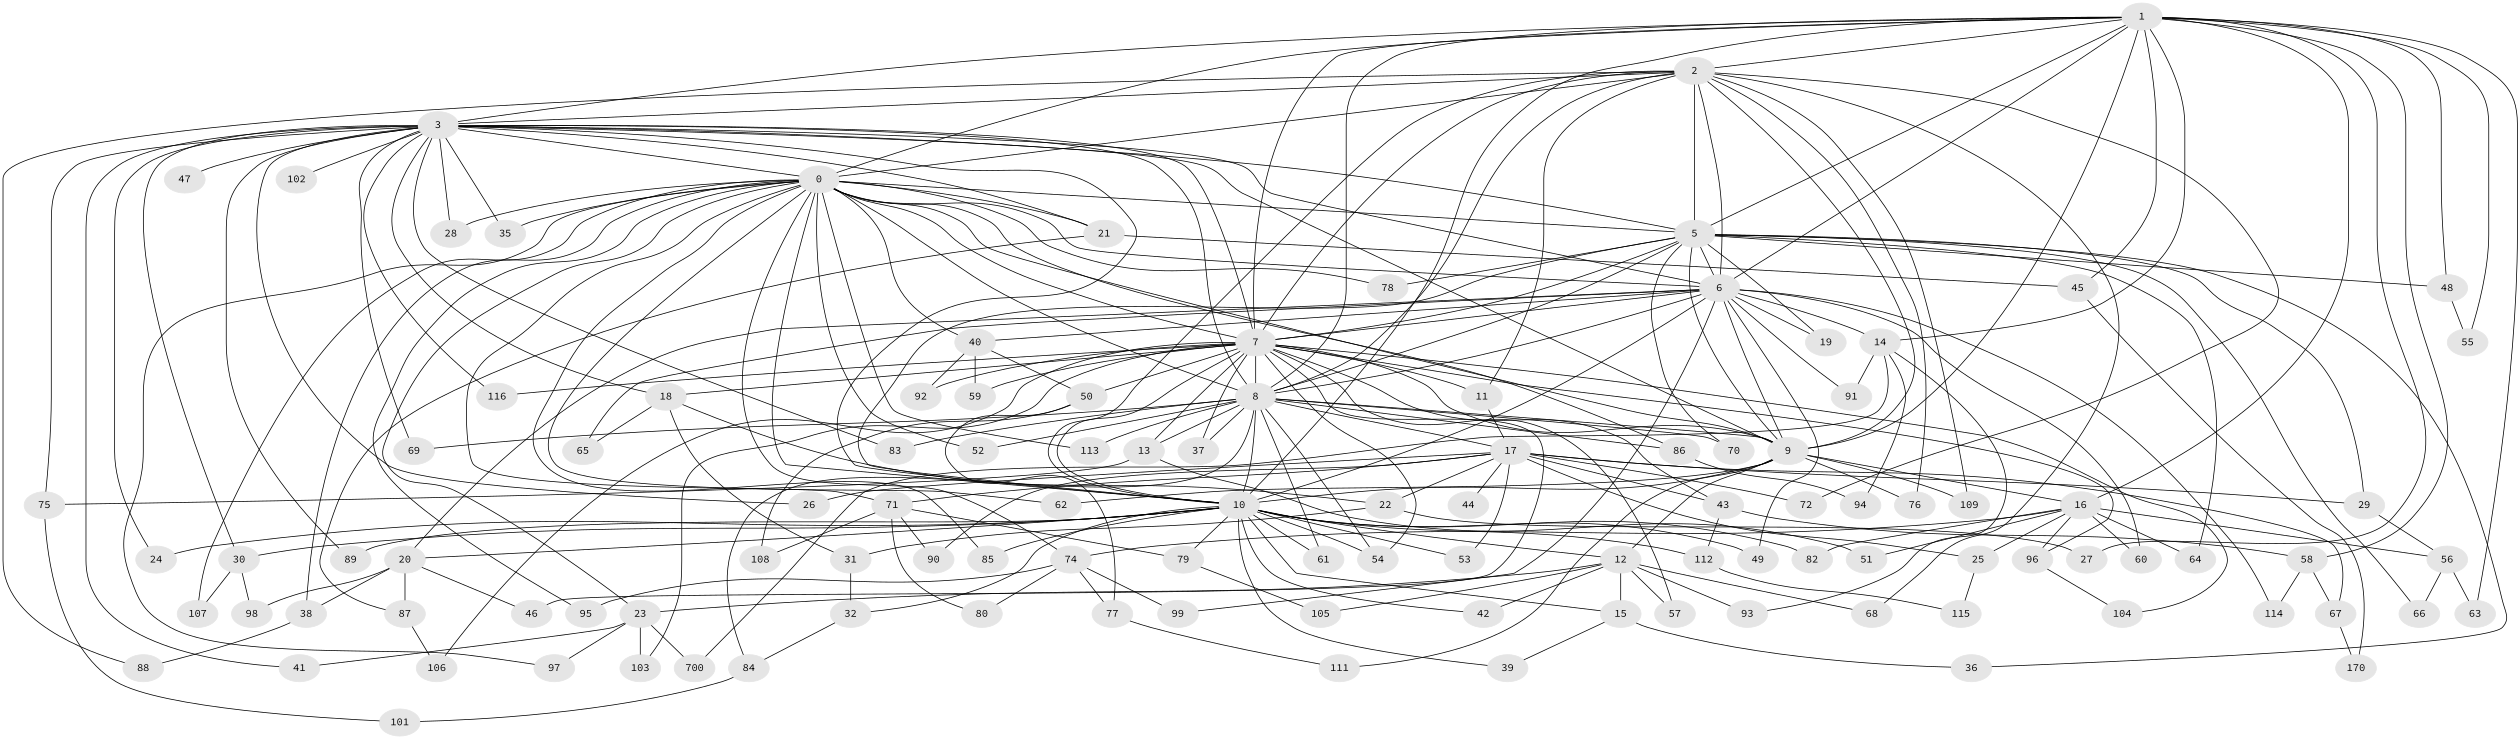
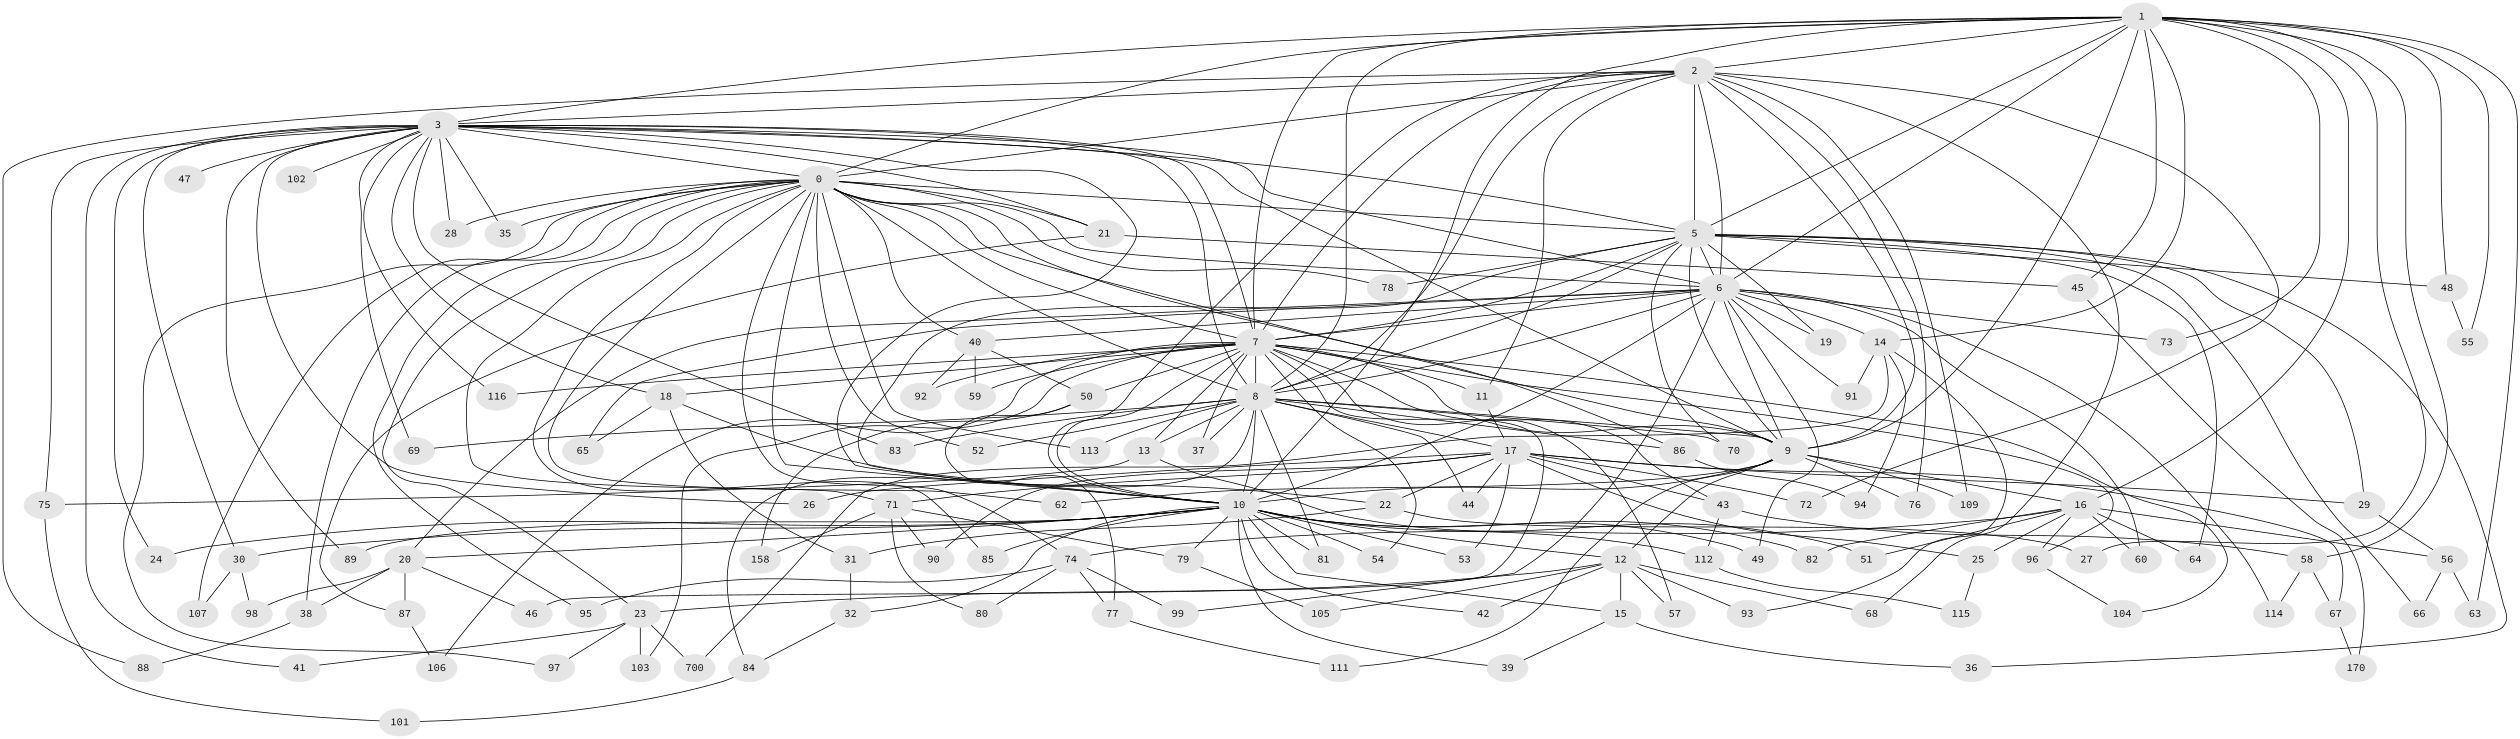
node "73": added
edge "8" -- "54": now "8" -- "44"
node "108": label "108" -> "158"
node "61": label "61" -> "81"
